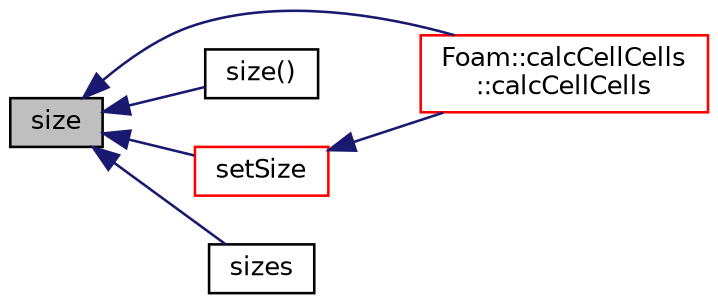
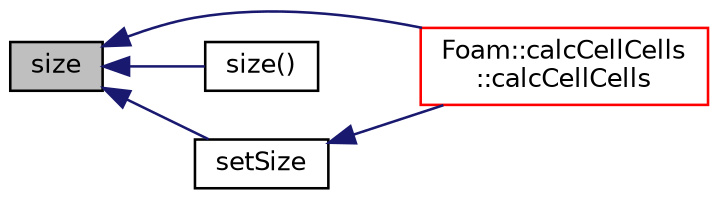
node "setSize": color red -> black
node "sizes": removed
